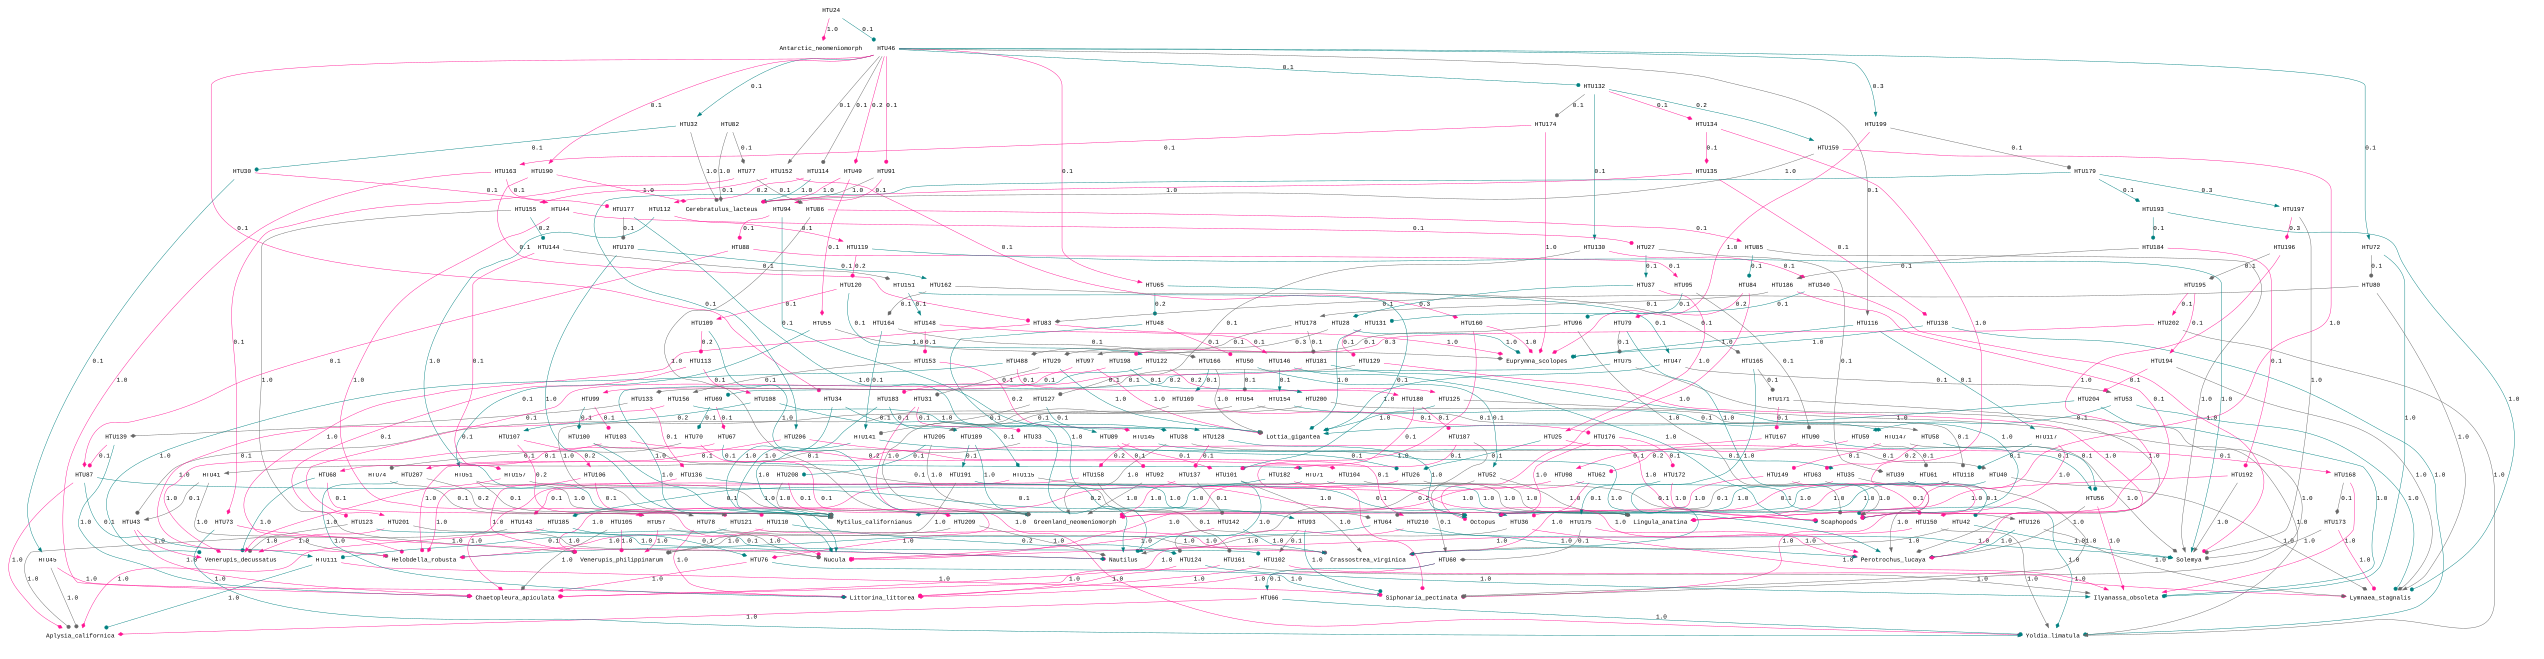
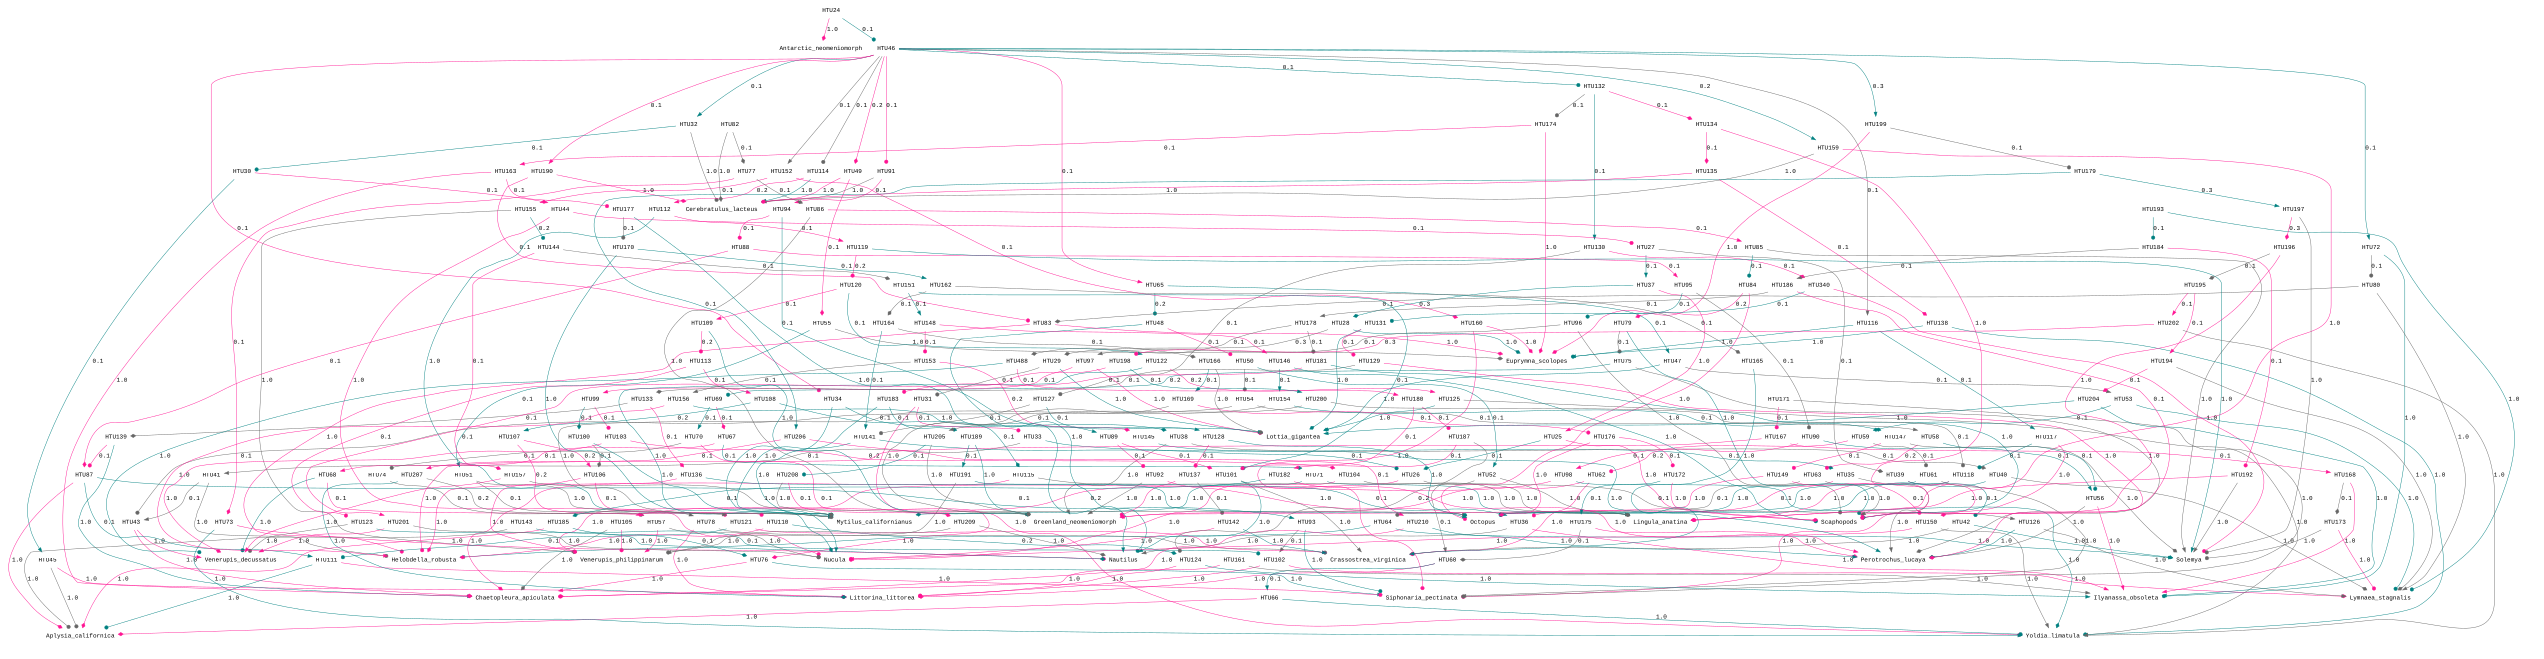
edge "HTU132" -> "HTU159": now "HTU46" -> "HTU159"
edge "HTU179" -> "HTU193": removed, label "0.1"
edge "HTU165" -> "HTU171": removed, label "0.1"
edge "HTU69" -> "HTU70": arrowhead diamond -> normal
edge "HTU100" -> "HTU64": now "HTU100" -> "HTU106"
node "HTU158": removed
